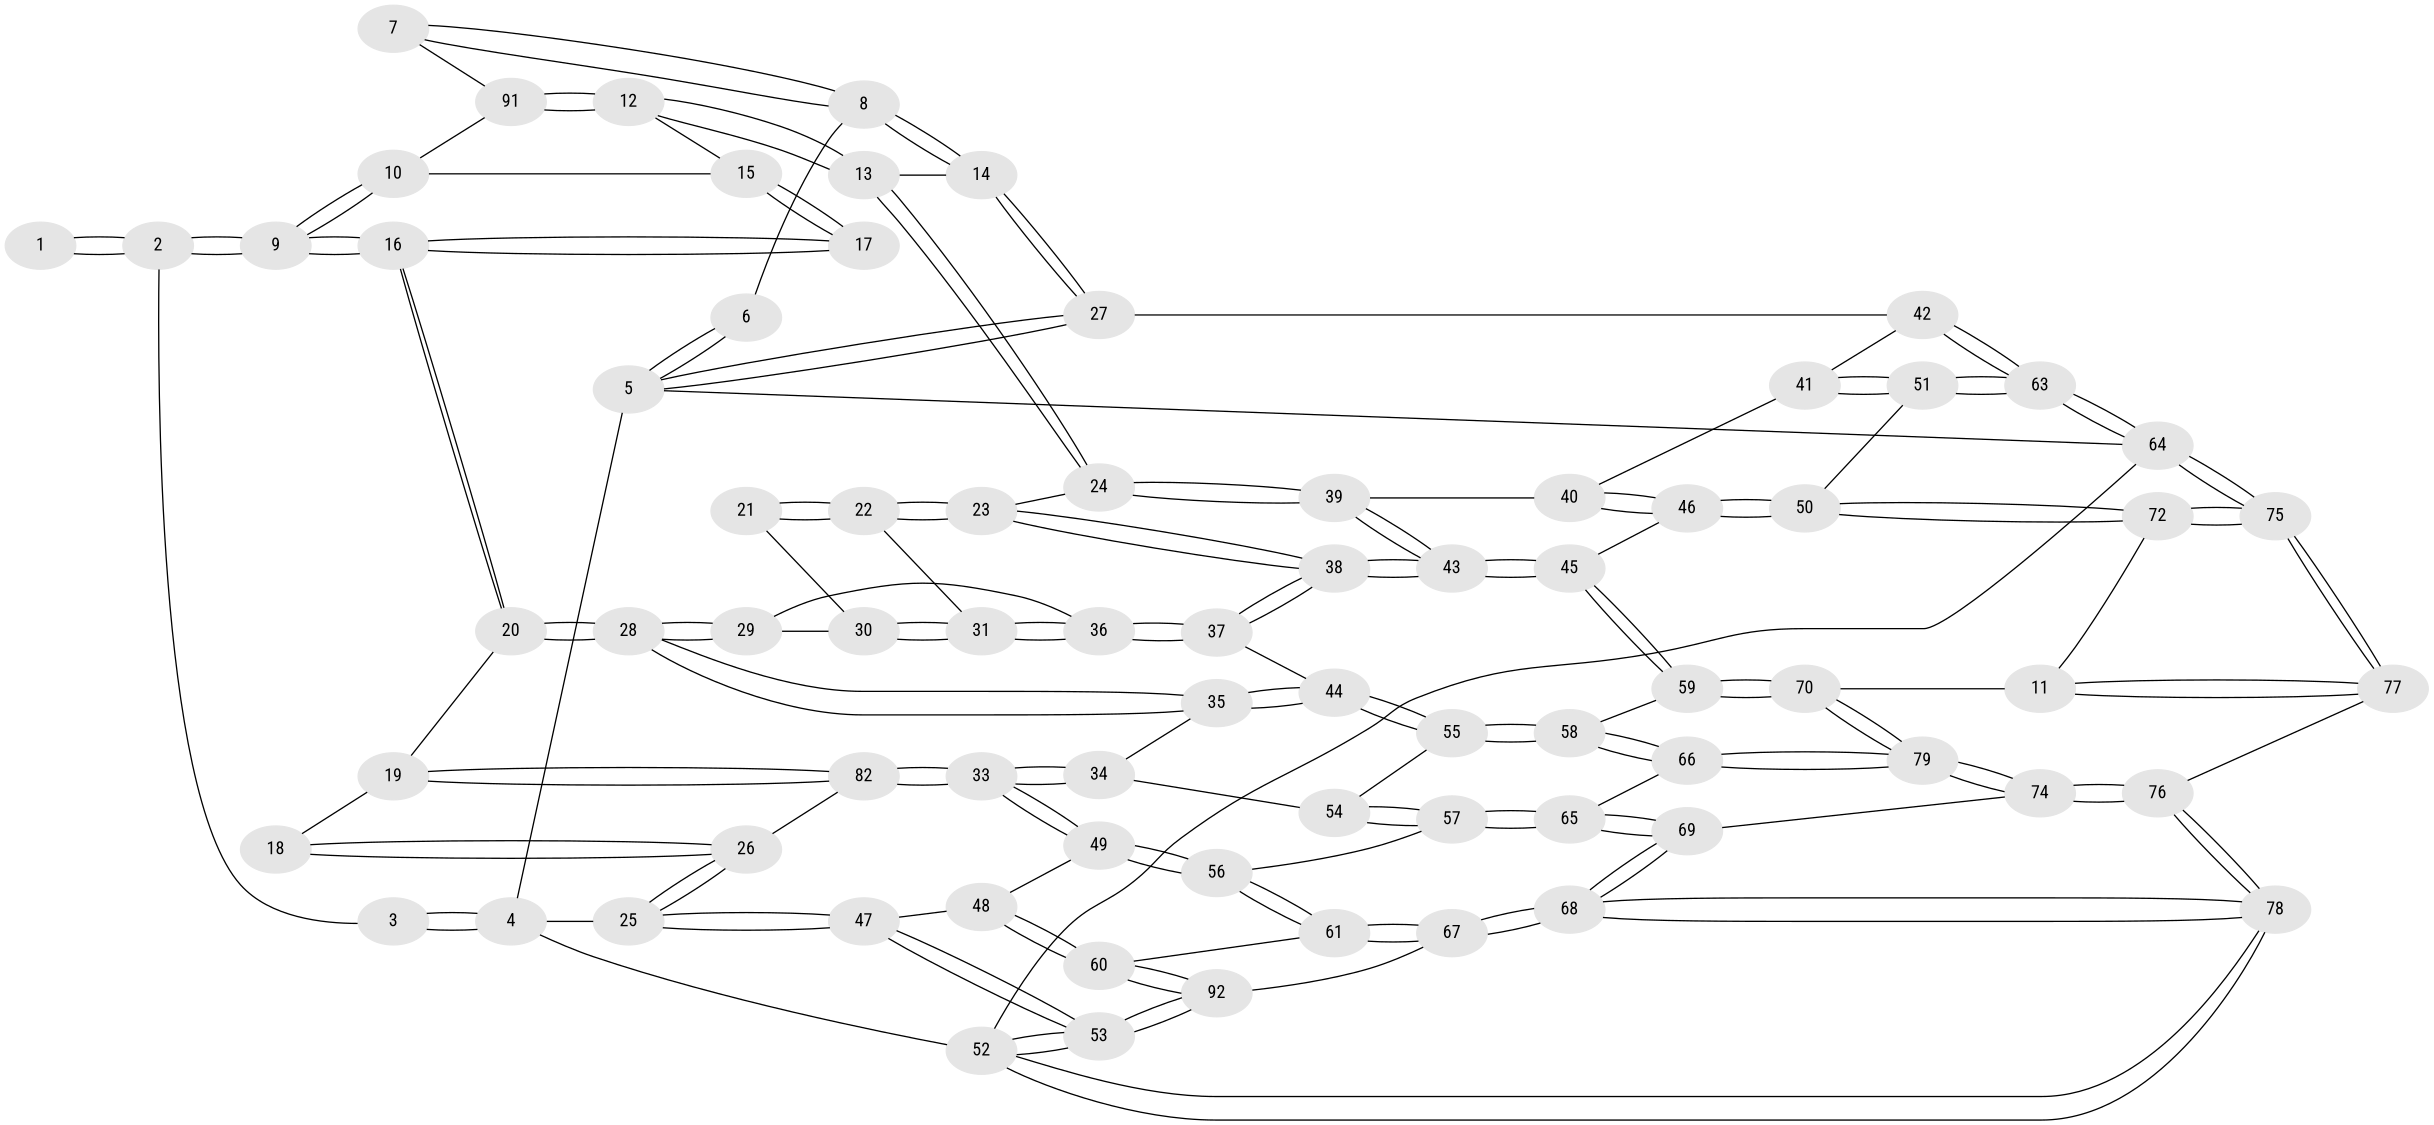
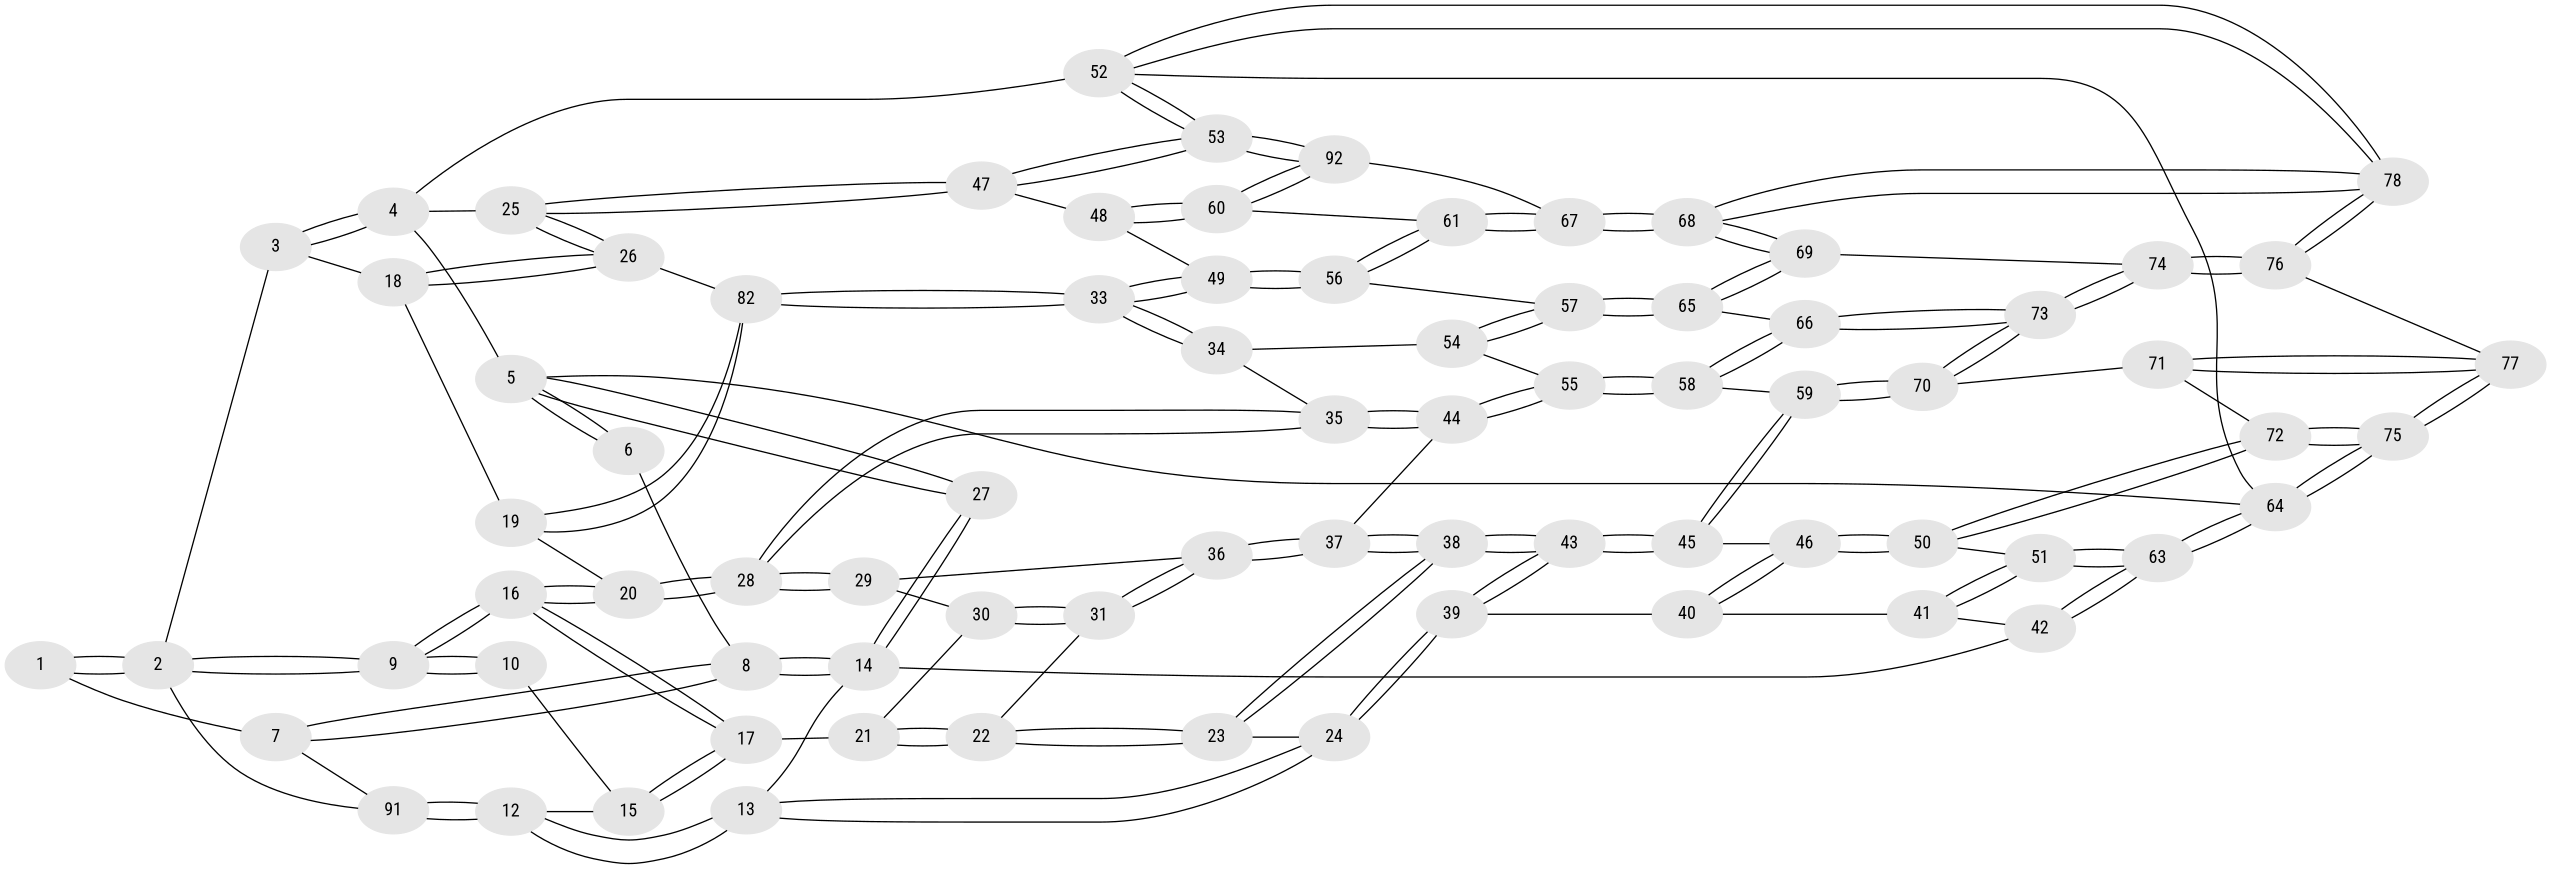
edge "91" -- "10": now "91" -- "2"
edge "3" -- "18": added
edge "27" -- "42": now "14" -- "42"
node "11": label "11" -> "71"
edge "1" -- "7": added
edge "21" -- "17": added
node "79": label "79" -> "73"
